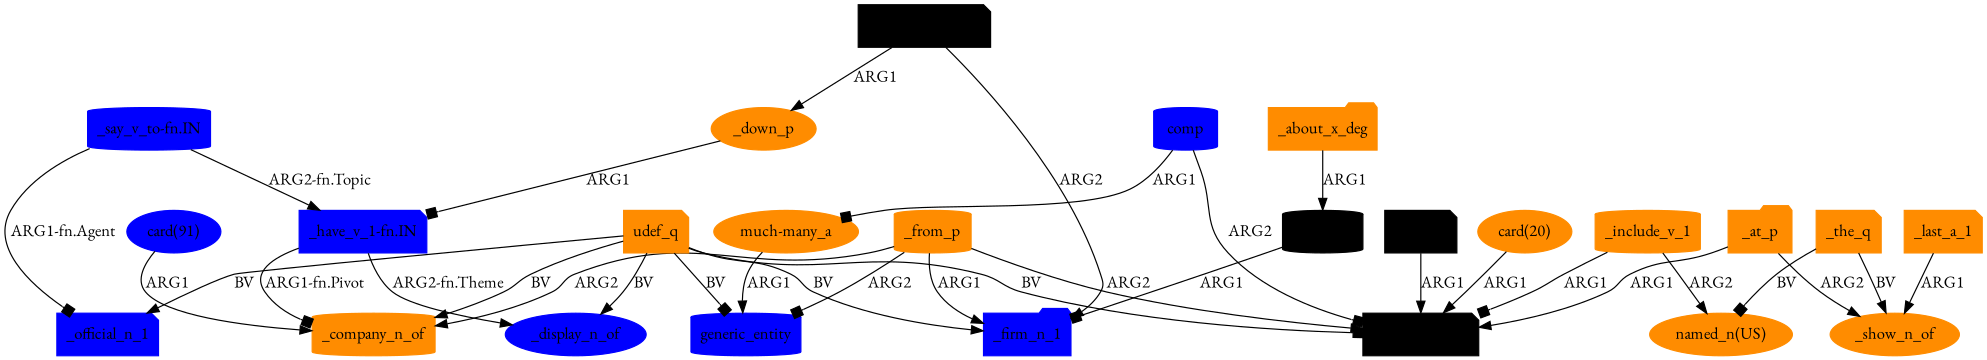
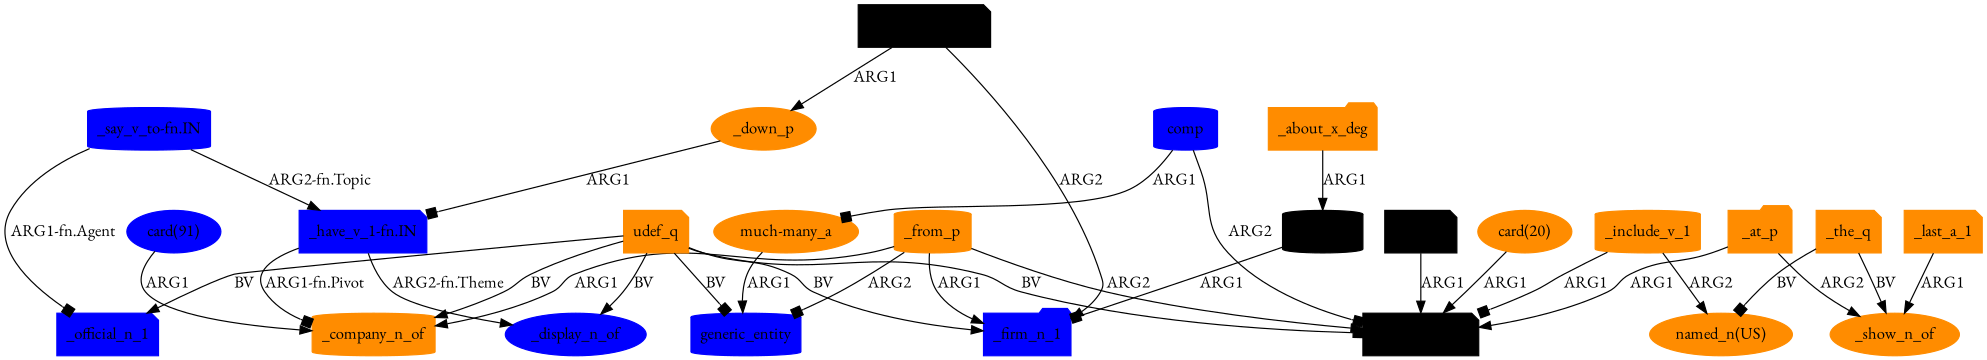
edge "_from_p" -> "_company_n_of": label "ARG2" -> "ARG1"
